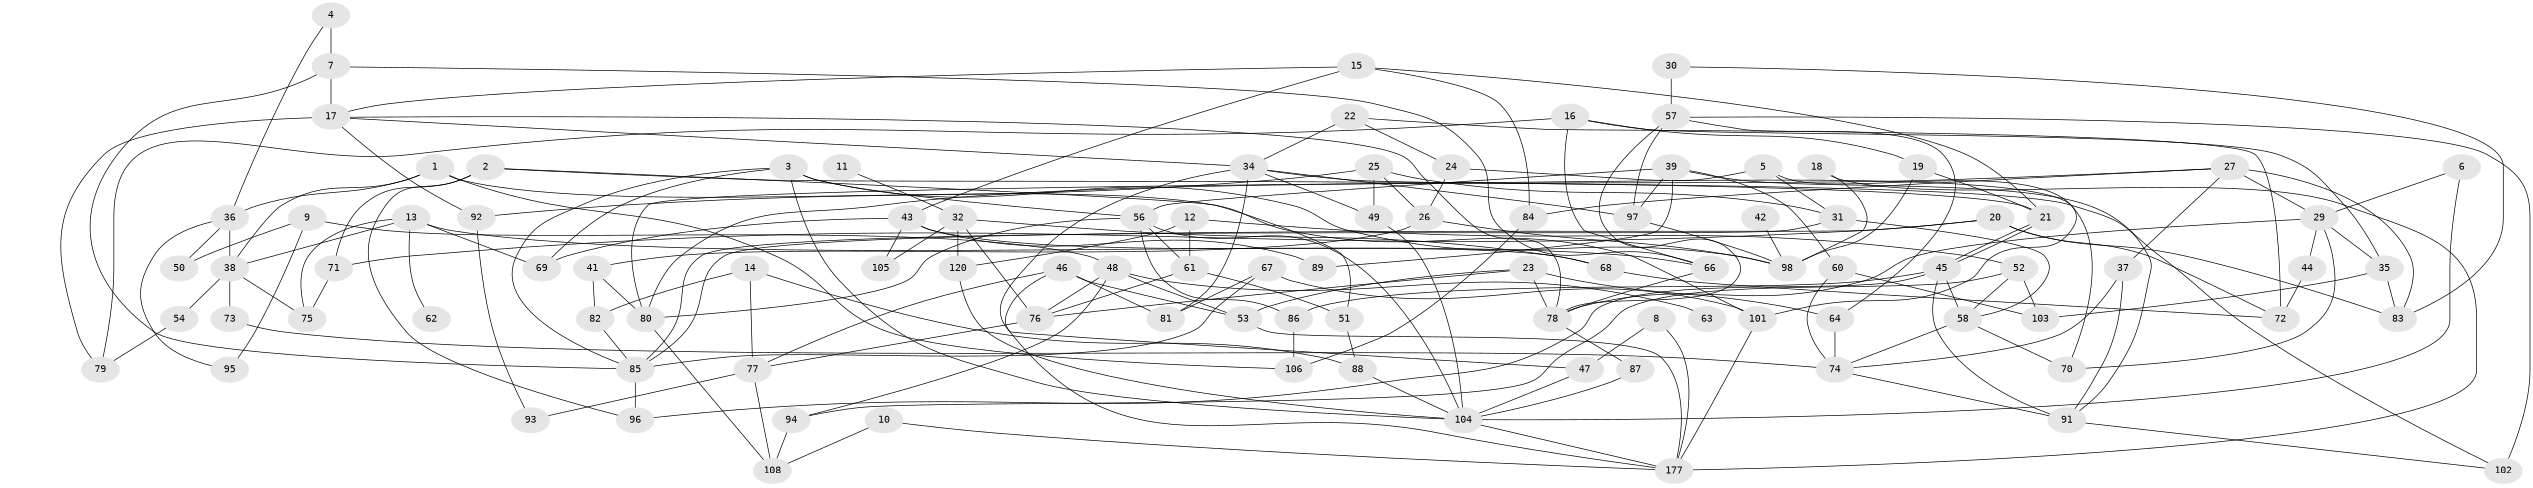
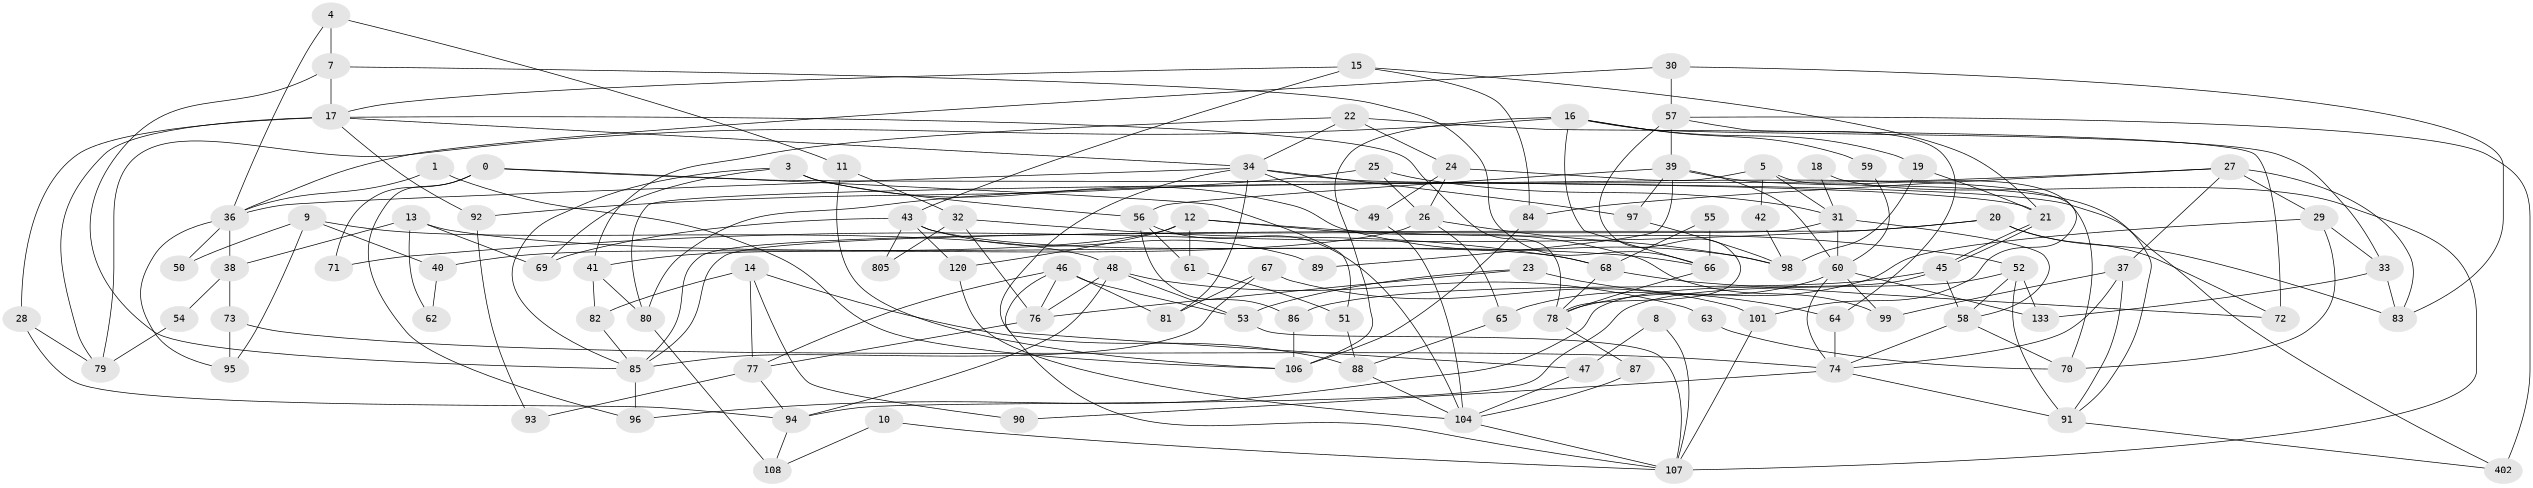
edge "4" -- "11": added
edge "30" -- "36": added
edge "22" -- "41": added
edge "16" -- "106": added
edge "57" -- "97": now "57" -- "39"
node "2": label "2" -> "0"
node "59": added
node "6": removed
edge "34" -- "36": added
edge "25" -- "49": now "24" -- "49"
edge "1" -- "101": removed
edge "5" -- "42": added
edge "1" -- "38": removed
edge "18" -- "98": now "18" -- "31"
node "55": added
edge "31" -- "60": added
edge "32" -- "120": now "43" -- "120"
node "40": added
node "105": label "105" -> "805"
node "44": removed
node "35": label "35" -> "33"
edge "56" -- "80": removed
edge "61" -- "76": now "46" -- "76"
edge "23" -- "78": now "68" -- "78"
node "28": added
node "75": removed
node "65": added
node "99": added
node "103": label "103" -> "133"
edge "73" -- "95": added
edge "11" -- "106": added
edge "63" -- "70": added
edge "45" -- "91": now "52" -- "91"
edge "3" -- "104": removed
edge "77" -- "108": now "77" -- "94"
node "90": added
node "177": label "177" -> "107"
node "102": label "102" -> "402"
